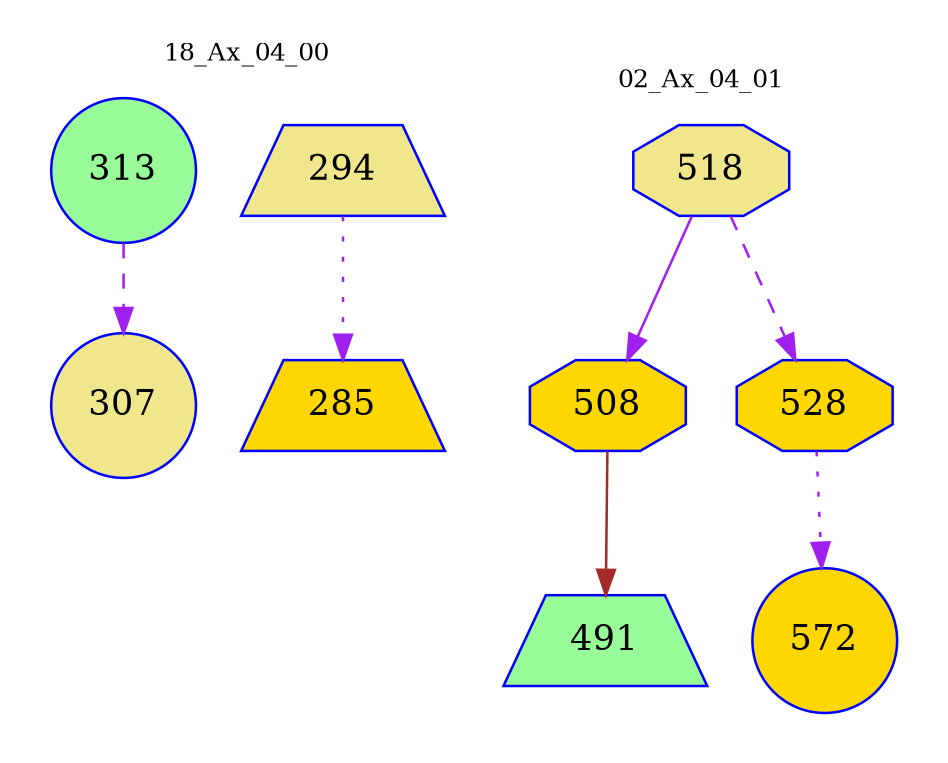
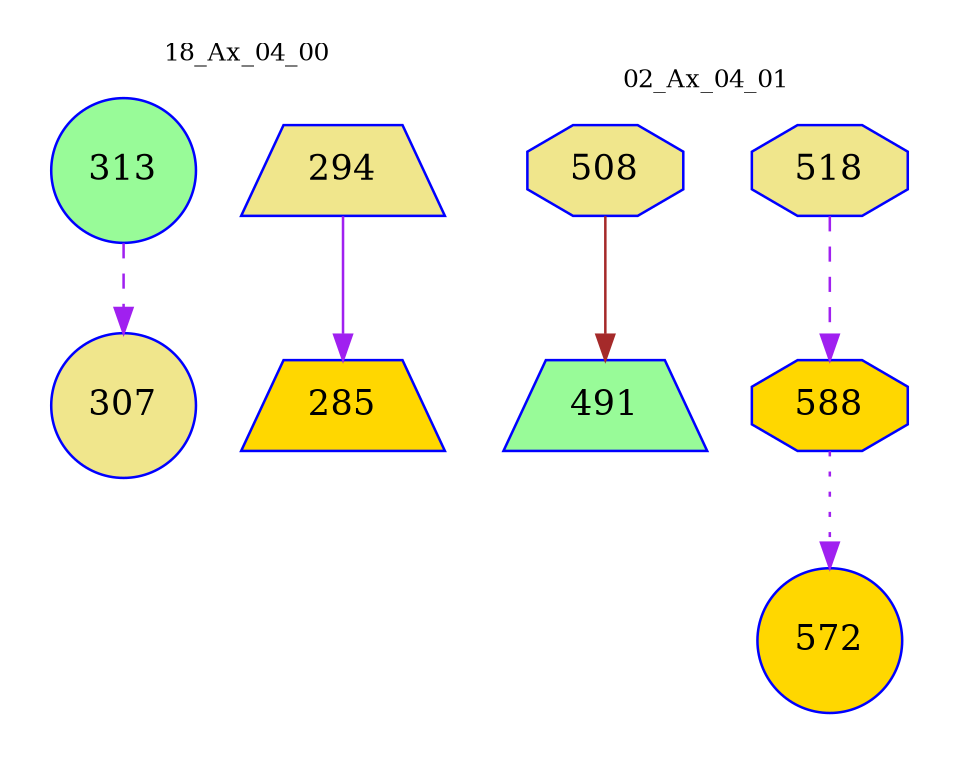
edge "294" -> "285": style dotted -> solid
edge "518" -> "508": removed
node "508": fillcolor gold -> khaki
node "528": label "528" -> "588"
